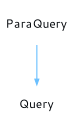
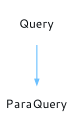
edge "ParaQuery" -> "Query": reversed
